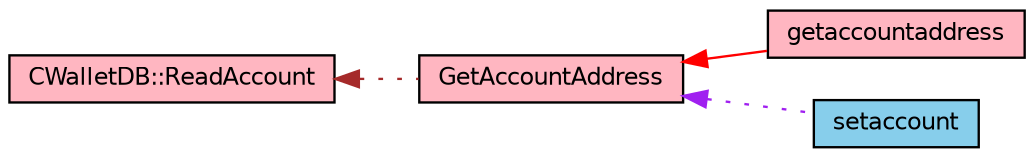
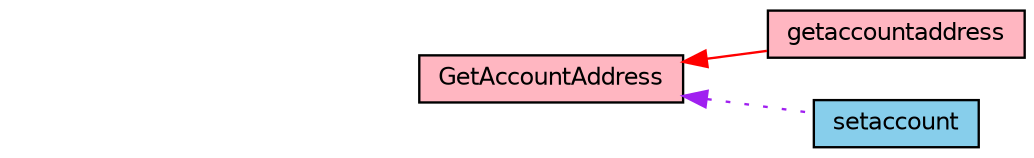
node "CWalletDB::ReadAccount": removed
